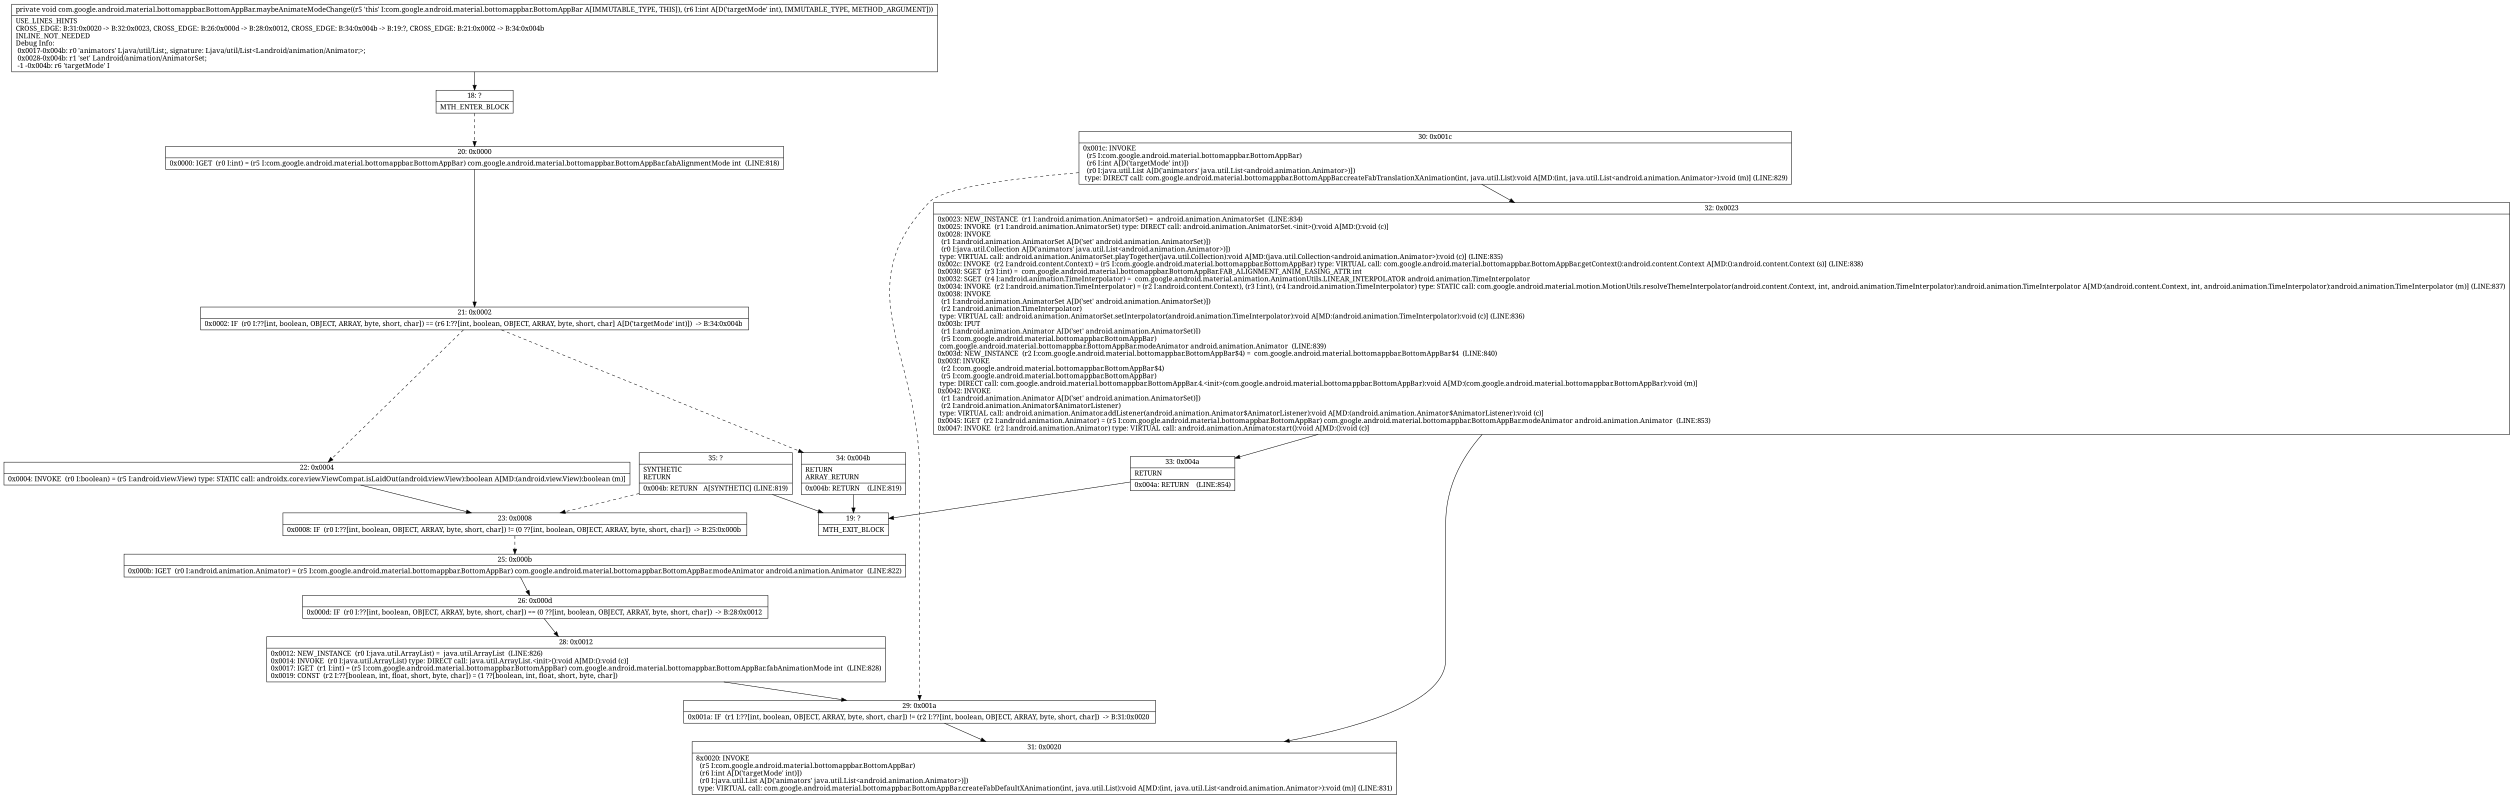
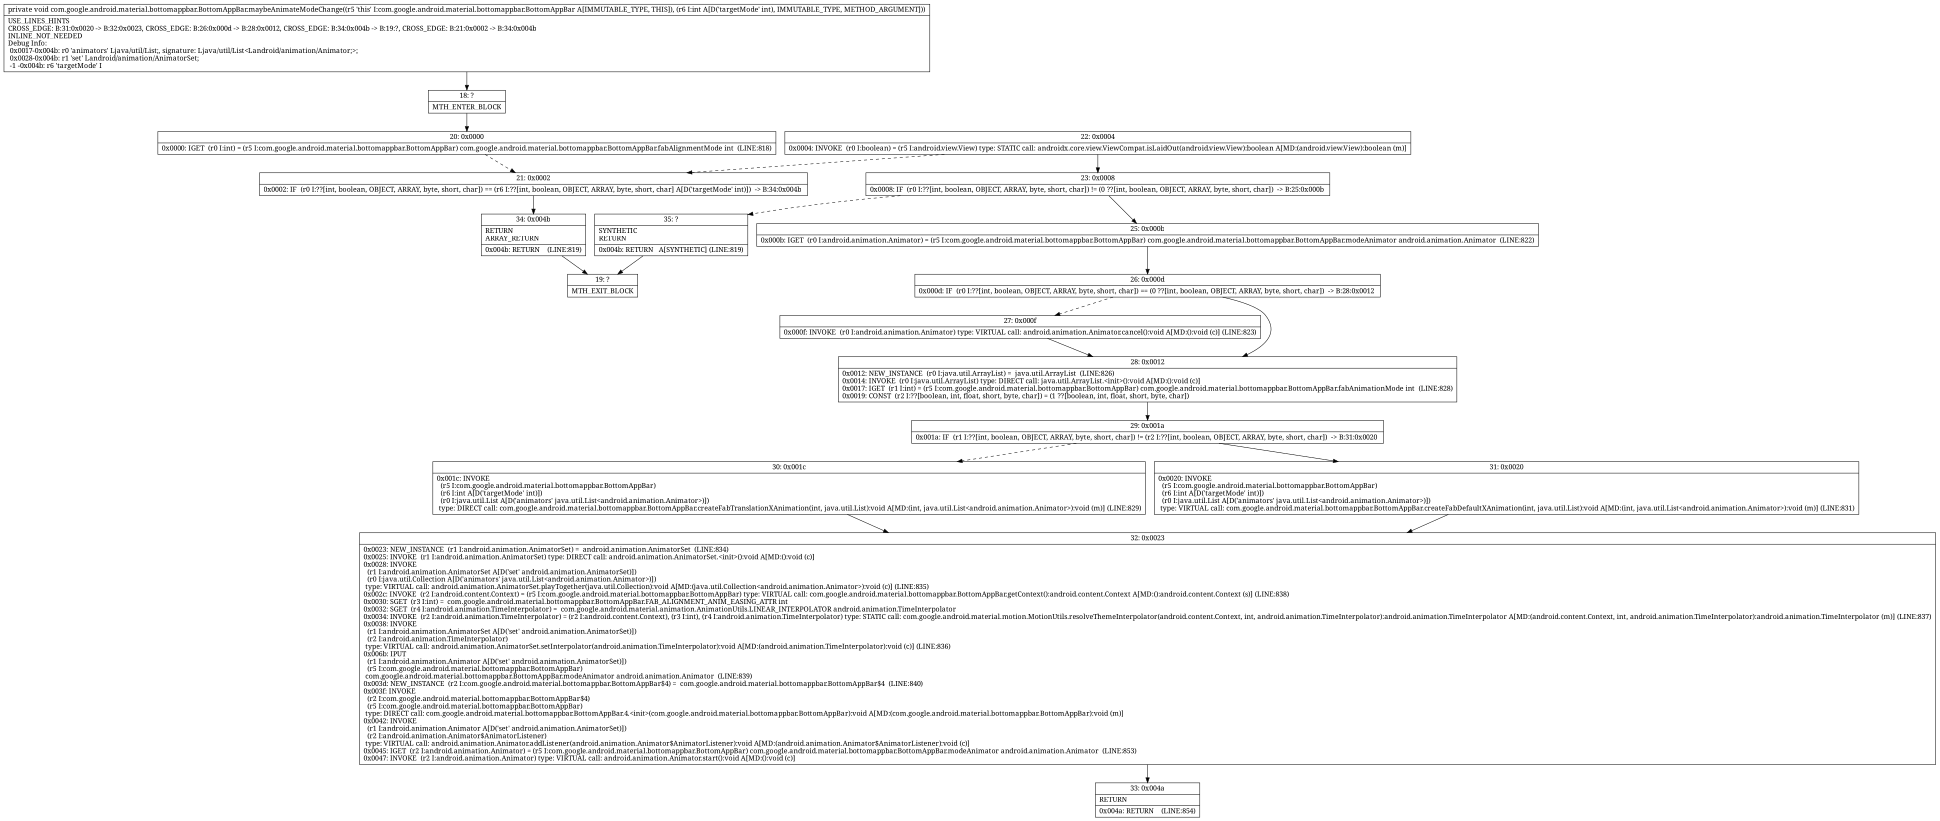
edge "18: ?" -> "20: 0x0000": style dashed -> solid
edge "20: 0x0000" -> "21: 0x0002": style solid -> dashed
node "32: 0x0023": text "0x003b: IPUT" -> "0x006b: IPUT"
node "27: 0x000f": added
edge "30: 0x001c" -> "29: 0x001a": reversed
edge "21: 0x0002" -> "34: 0x004b": style dashed -> solid
edge "21: 0x0002" -> "22: 0x0004": reversed
edge "33: 0x004a" -> "19: ?": removed
edge "35: ?" -> "23: 0x0008": reversed
edge "23: 0x0008" -> "25: 0x000b": style dashed -> solid
edge "32: 0x0023" -> "31: 0x0020": reversed
node "31: 0x0020": text "8x0020: INVOKE" -> "0x0020: INVOKE"
